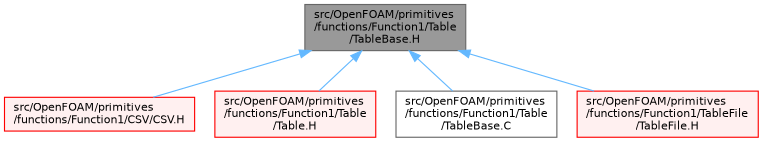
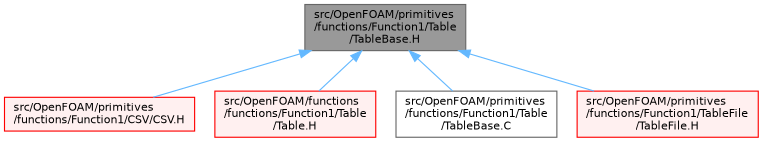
node "src/OpenFOAM/primitives /functions/Function1/Table /Table.H": label "src/OpenFOAM/primitives /functions/Function1/Table /Table.H" -> "src/OpenFOAM/functions /functions/Function1/Table /Table.H"
